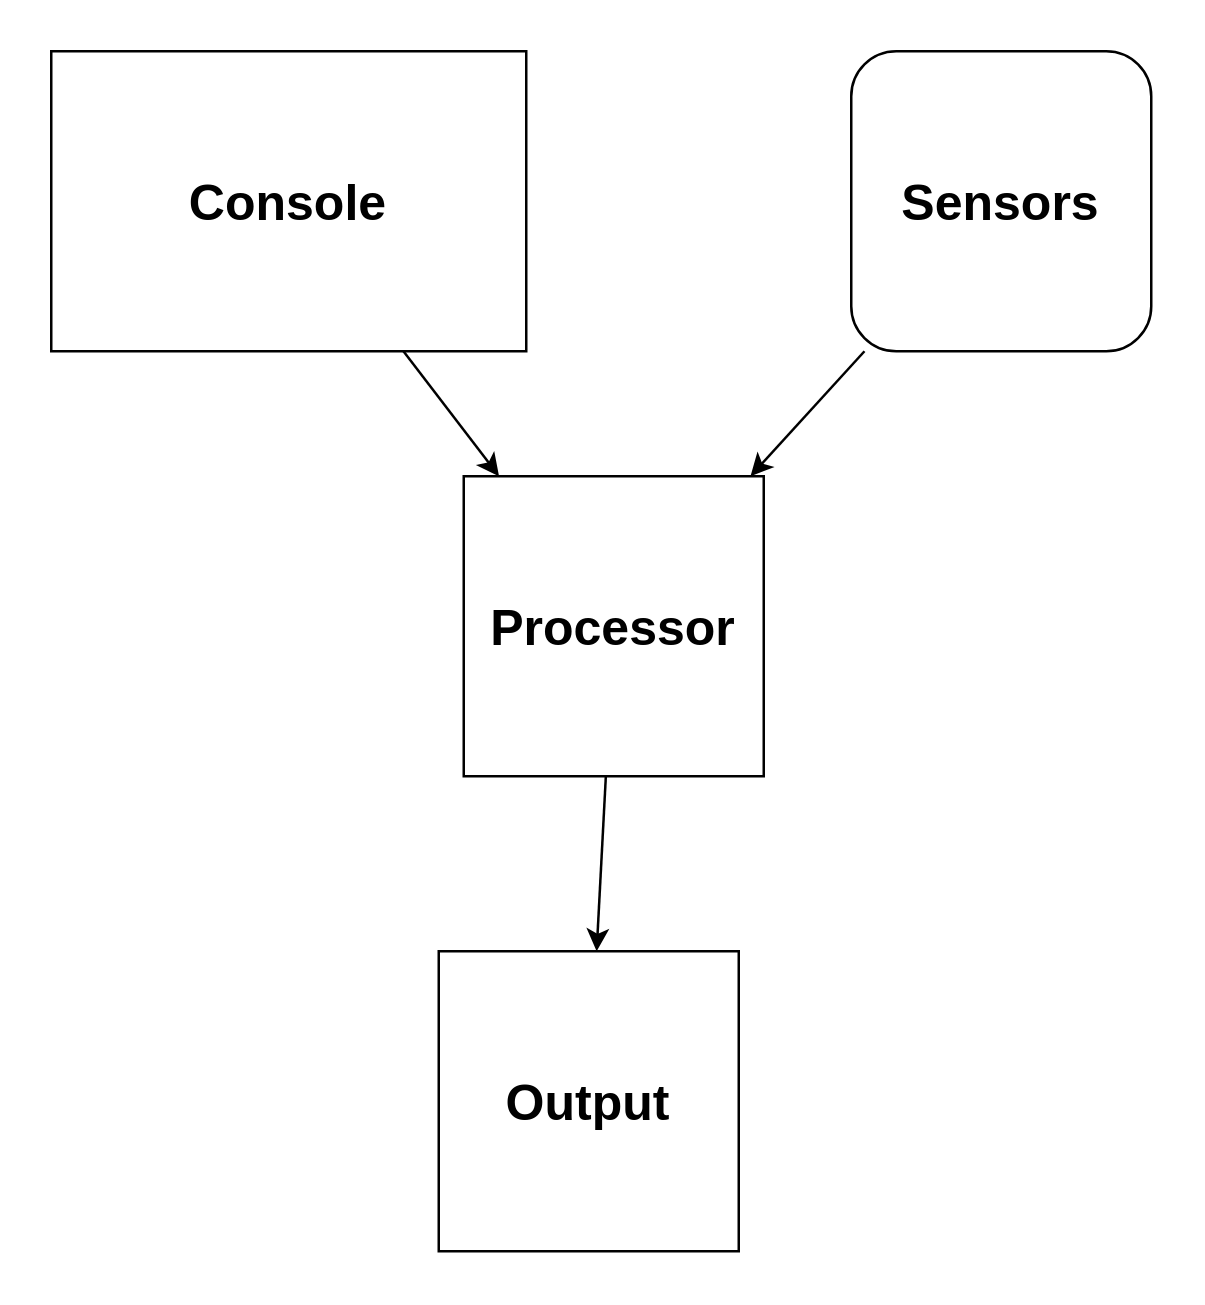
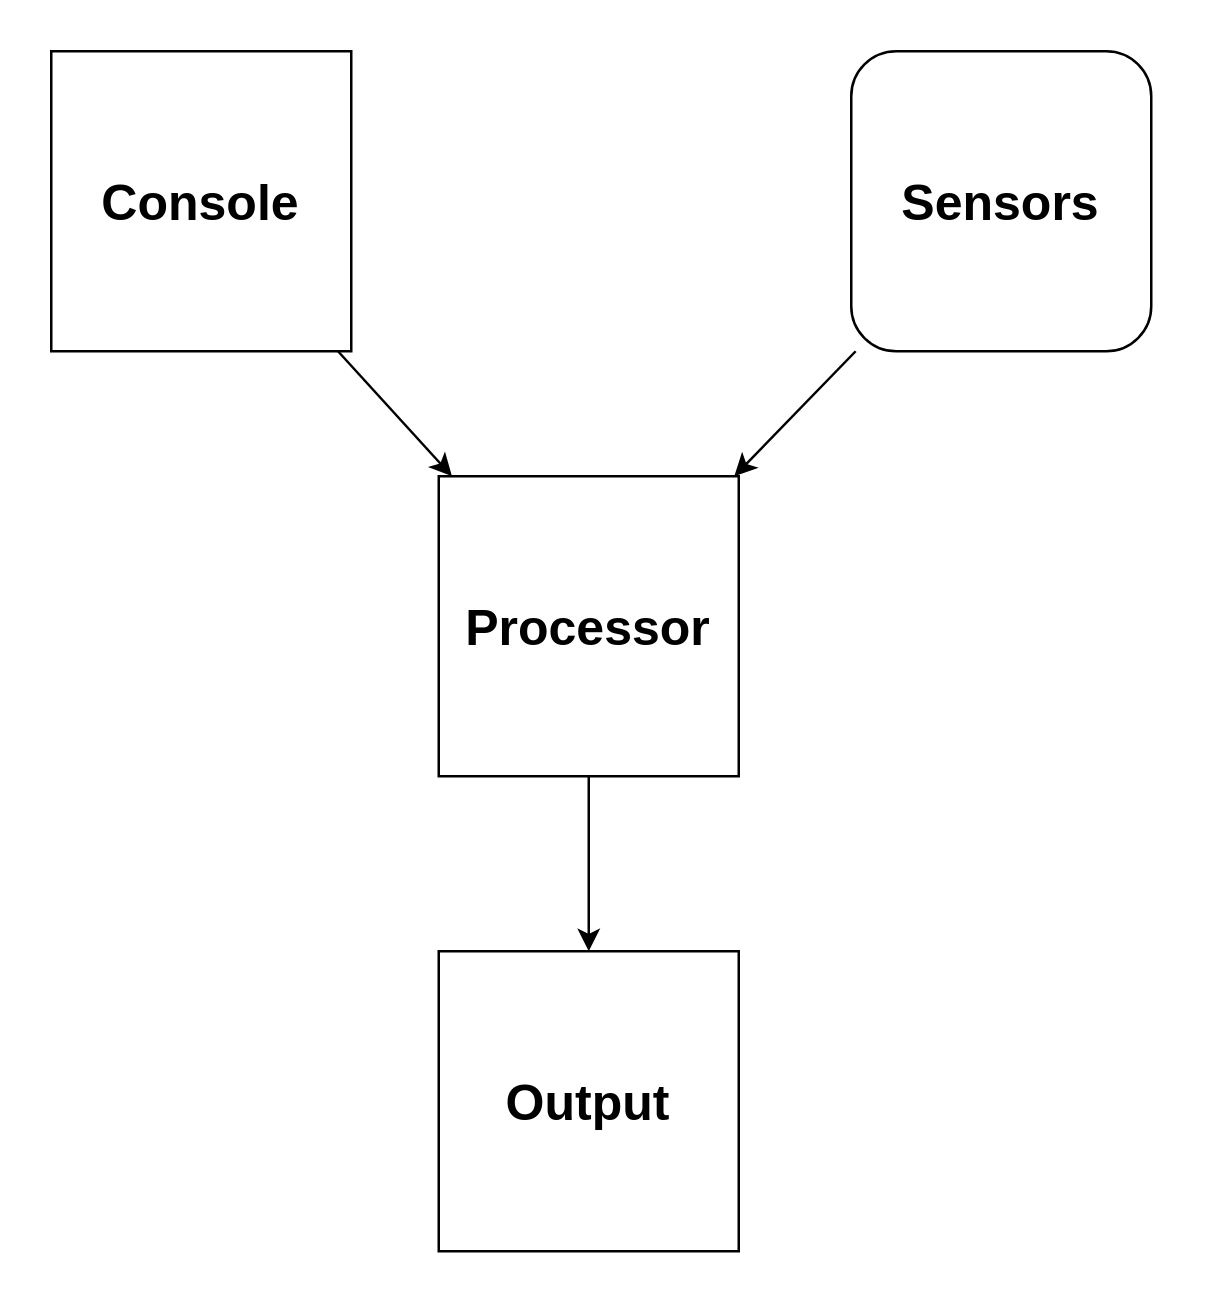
node "Console": size 475x300 -> 300x300
node "Processor": moved (614, 626) -> (589, 626)
